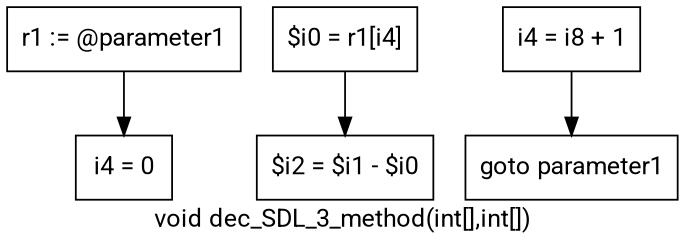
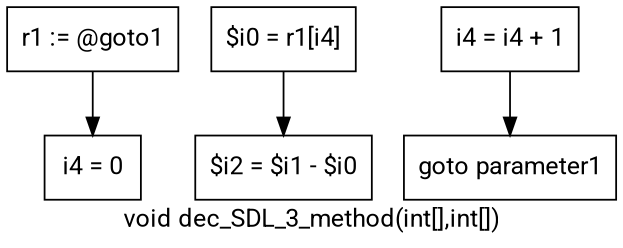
node "r1 := @parameter1": label "r1 := @parameter1" -> "r1 := @goto1"
node "i4 = i8 + 1": label "i4 = i8 + 1" -> "i4 = i4 + 1"
